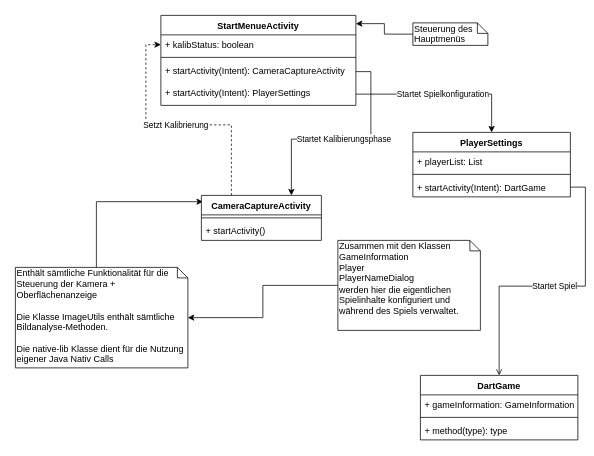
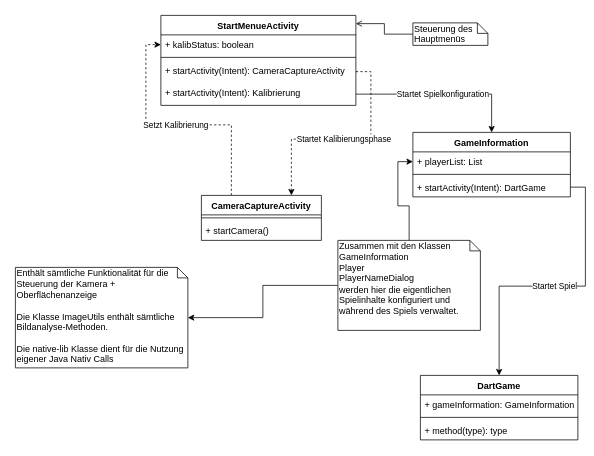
edge "Steuerung des Hauptmenüs" -> "StartMenueActivity": arrowhead classic -> open
node "+ startActivity(Intent): PlayerSettings": label "+ startActivity(Intent): PlayerSettings" -> "+ startActivity(Intent): Kalibrierung"
edge "+ startActivity(Intent): CameraCaptureActivity" -> "CameraCaptureActivity": style solid -> dashed
node "PlayerSettings": label "PlayerSettings" -> "GameInformation"
edge "Zusammen mit den Klassen GameInformation Player PlayerNameDialog werden hier die eigentlichen Spielinhalte konfiguriert und während des Spiels verwaltet." -> "+ playerList: List": added
edge "Enthält sämtliche Funktionalität für die Steuerung der Kamera + Oberflächenanzeige Die Klasse ImageUtils enthält sämtliche Bildanalyse-Methoden. Die native-lib Klasse dient für die Nutzung eigener Java Nativ Calls" -> "CameraCaptureActivity": removed
node "+ startActivity()": label "+ startActivity()" -> "+ startCamera()"
edge "+ startActivity(Intent): DartGame" -> "DartGame": arrowhead open -> classic
